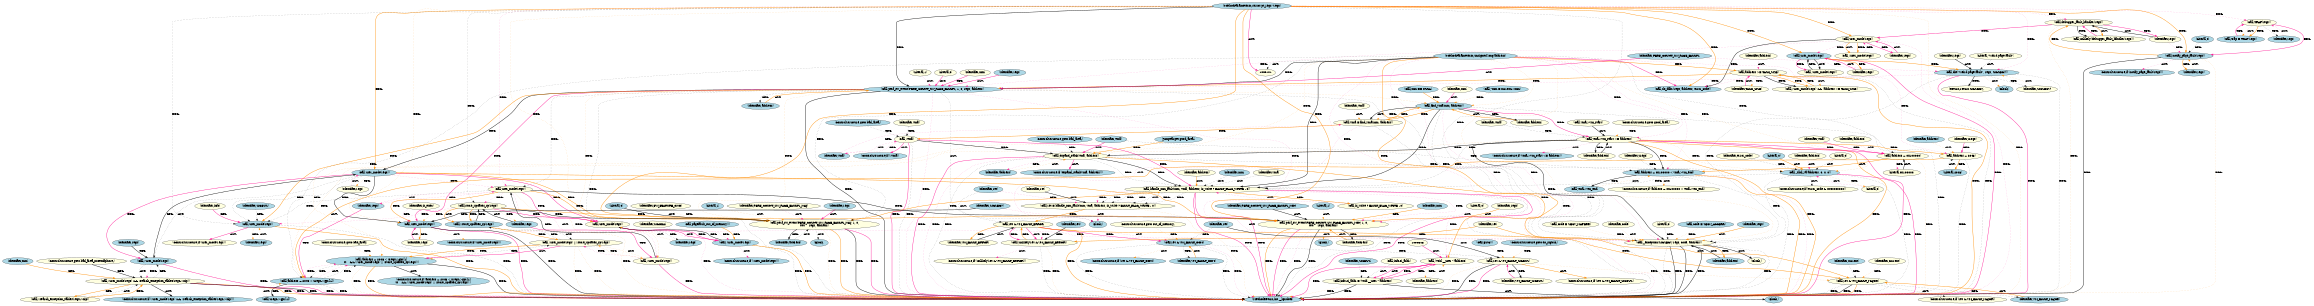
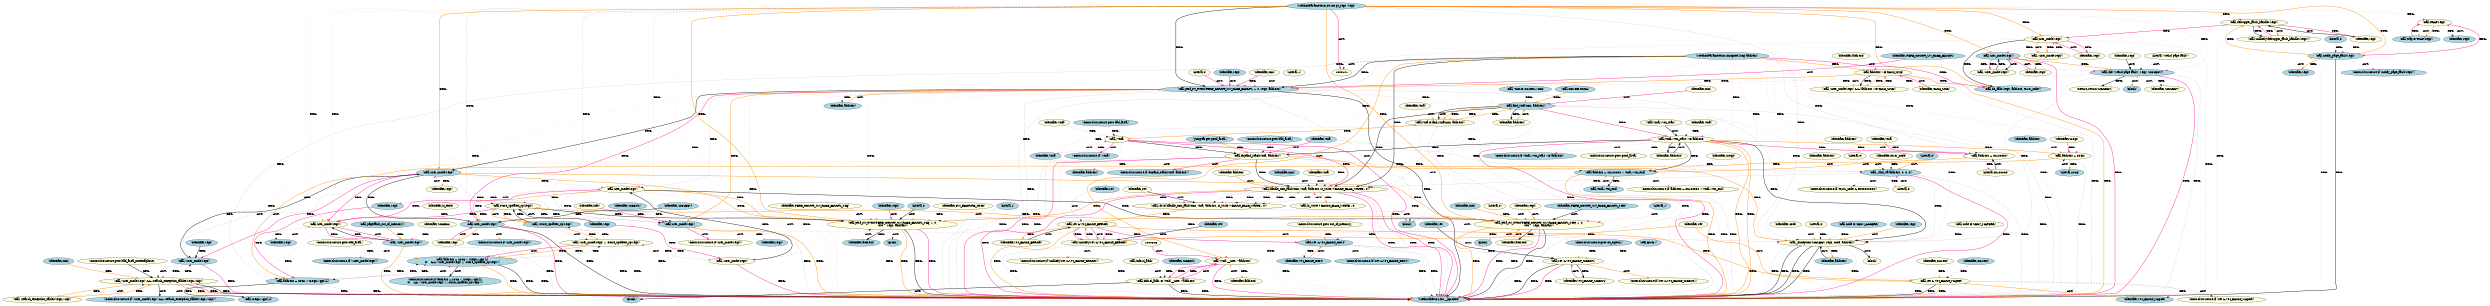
edge "(ControlStructure,goto good_area;)" -> "(Call,vma->vm_start <= address)": reversed
edge "(JumpTarget,good_area:)" -> "(Call,expand_stack(vma, address))": label "DDG: " -> "CFG: "
edge "(MethodParameterIn,unsigned long address)" -> "(Call,(void __user *)address)": label "DDG: " -> "AST: "
